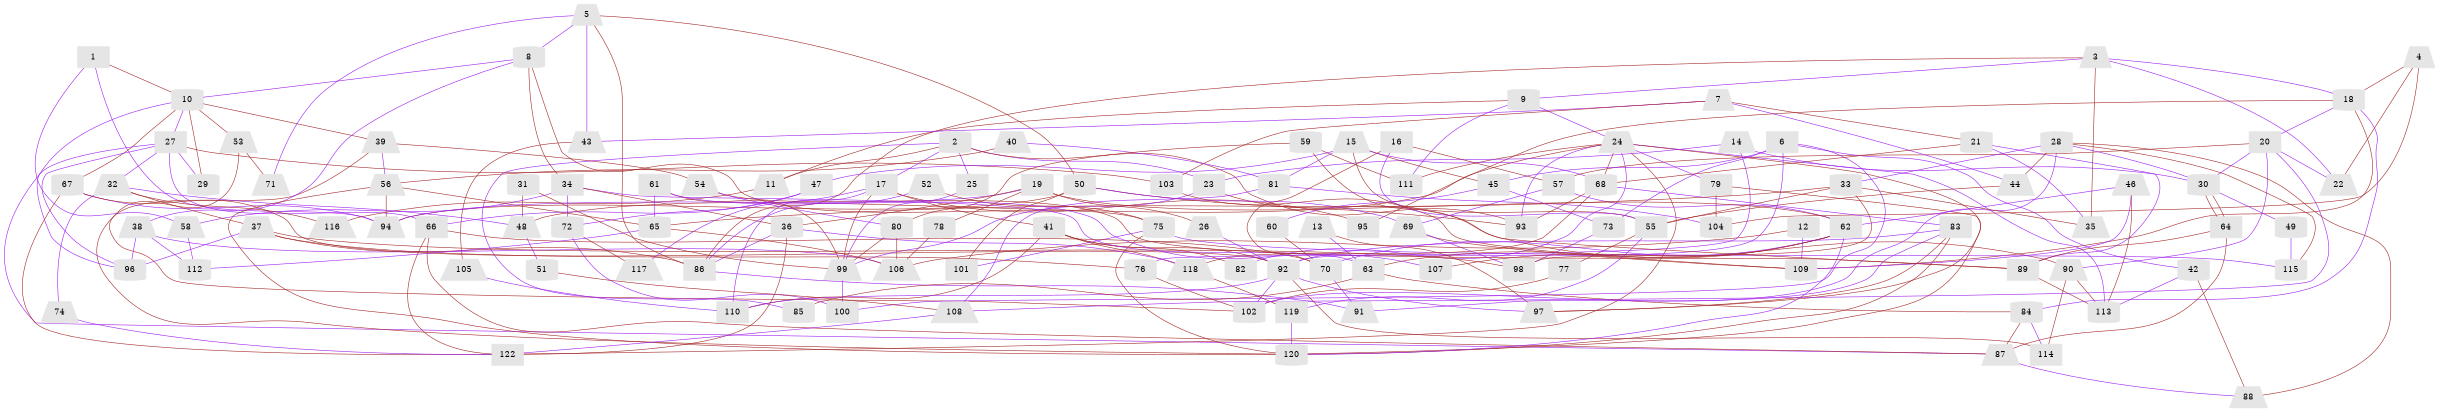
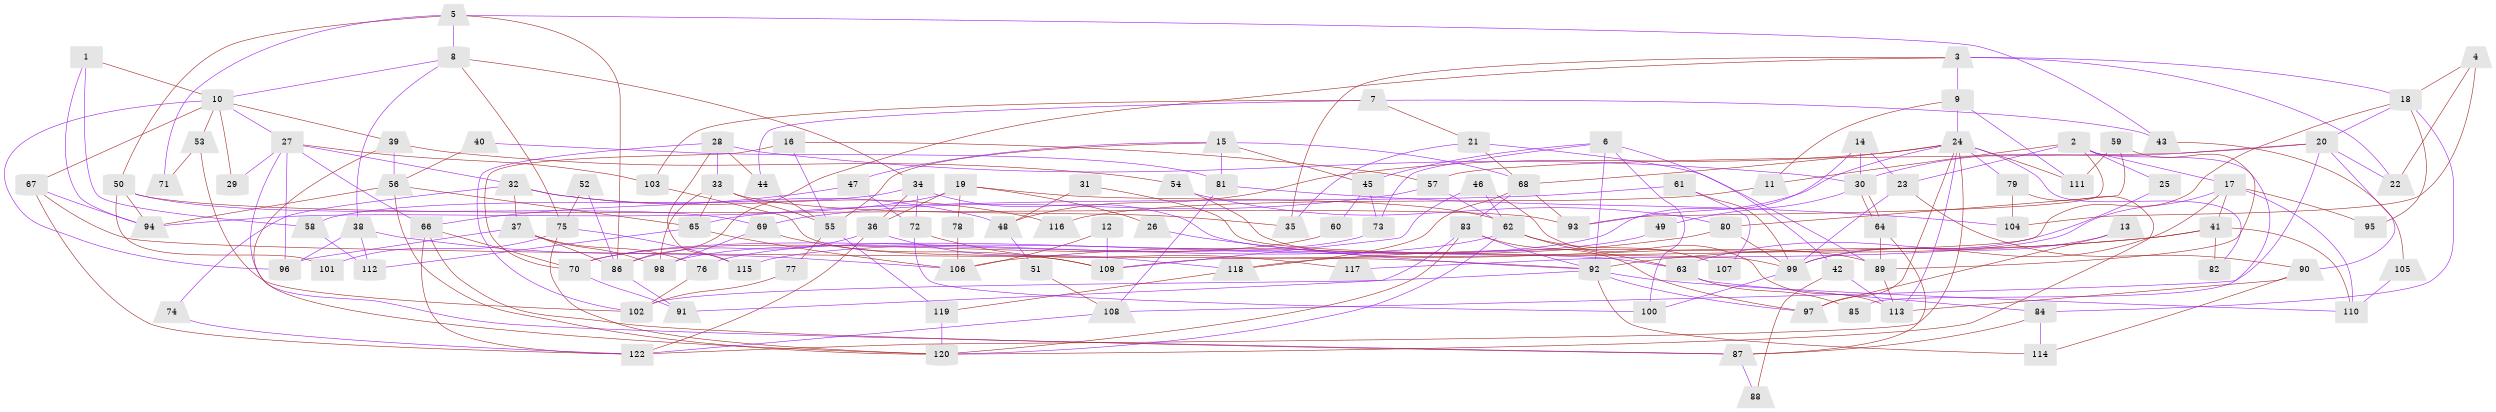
edge "28" -- "88": removed
edge "63" -- "84": color brown -> purple
